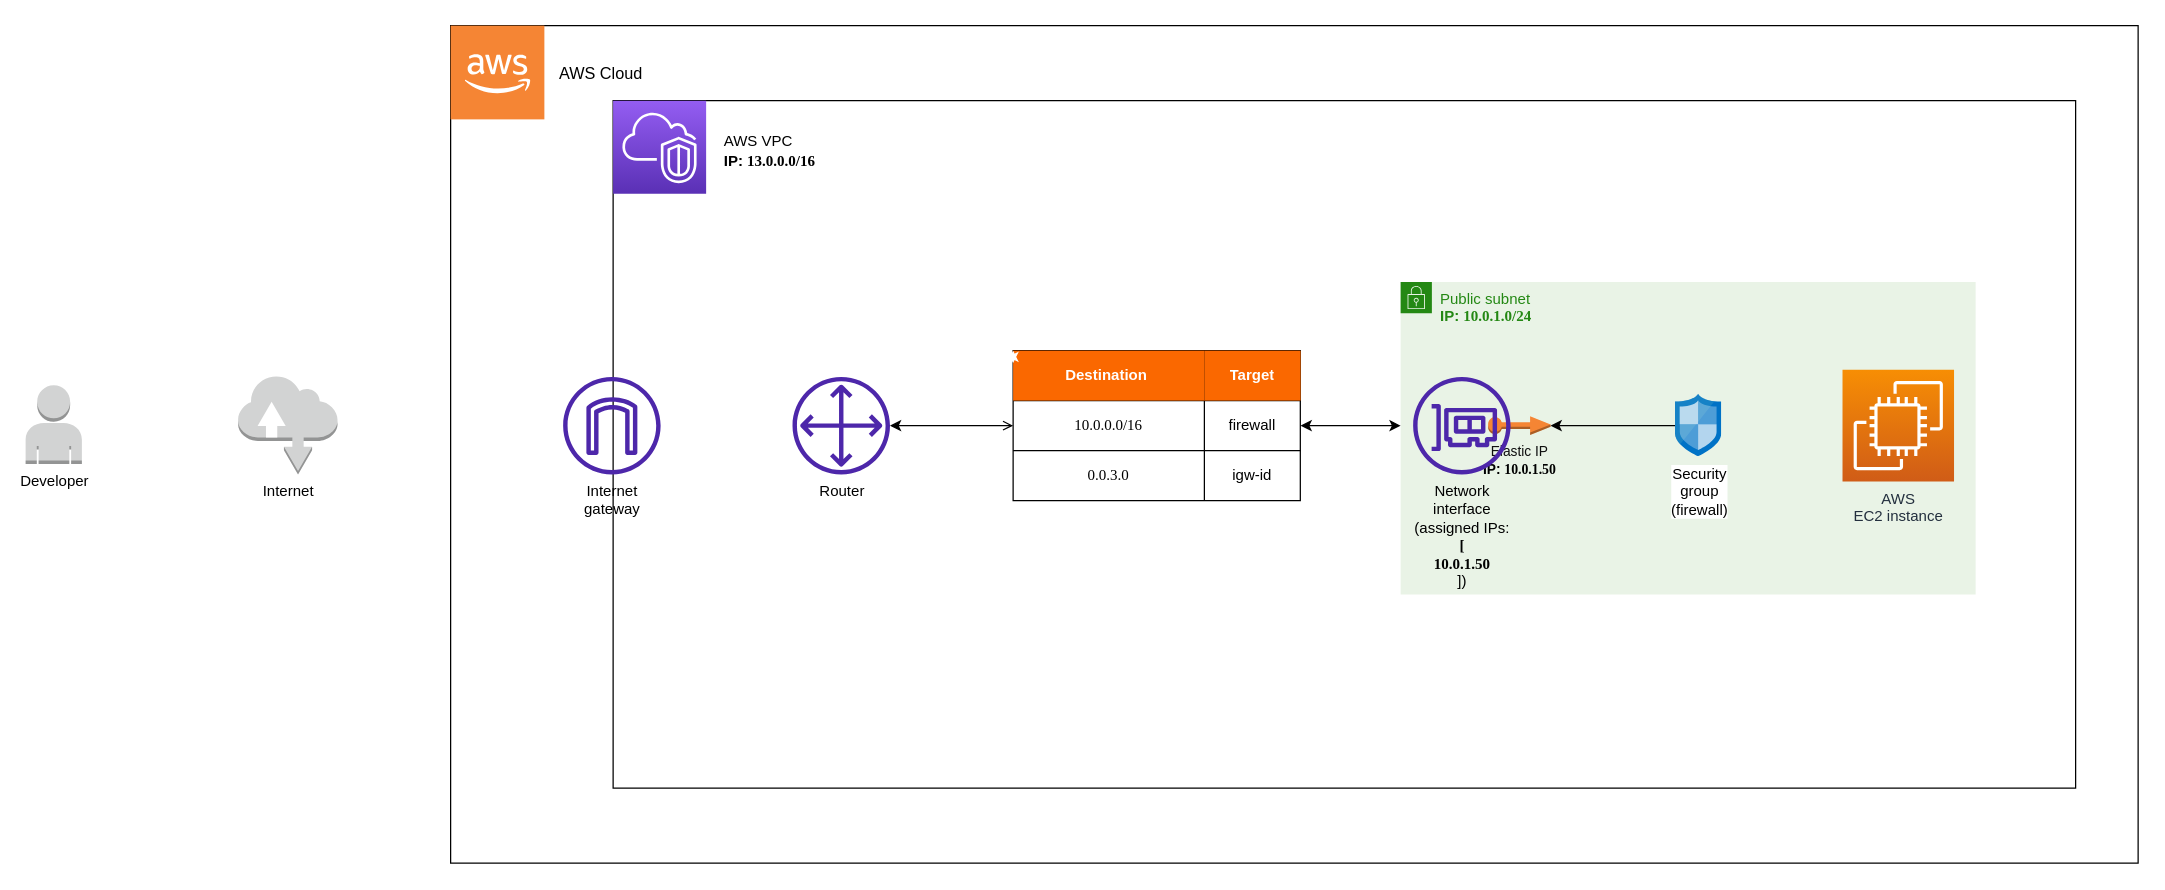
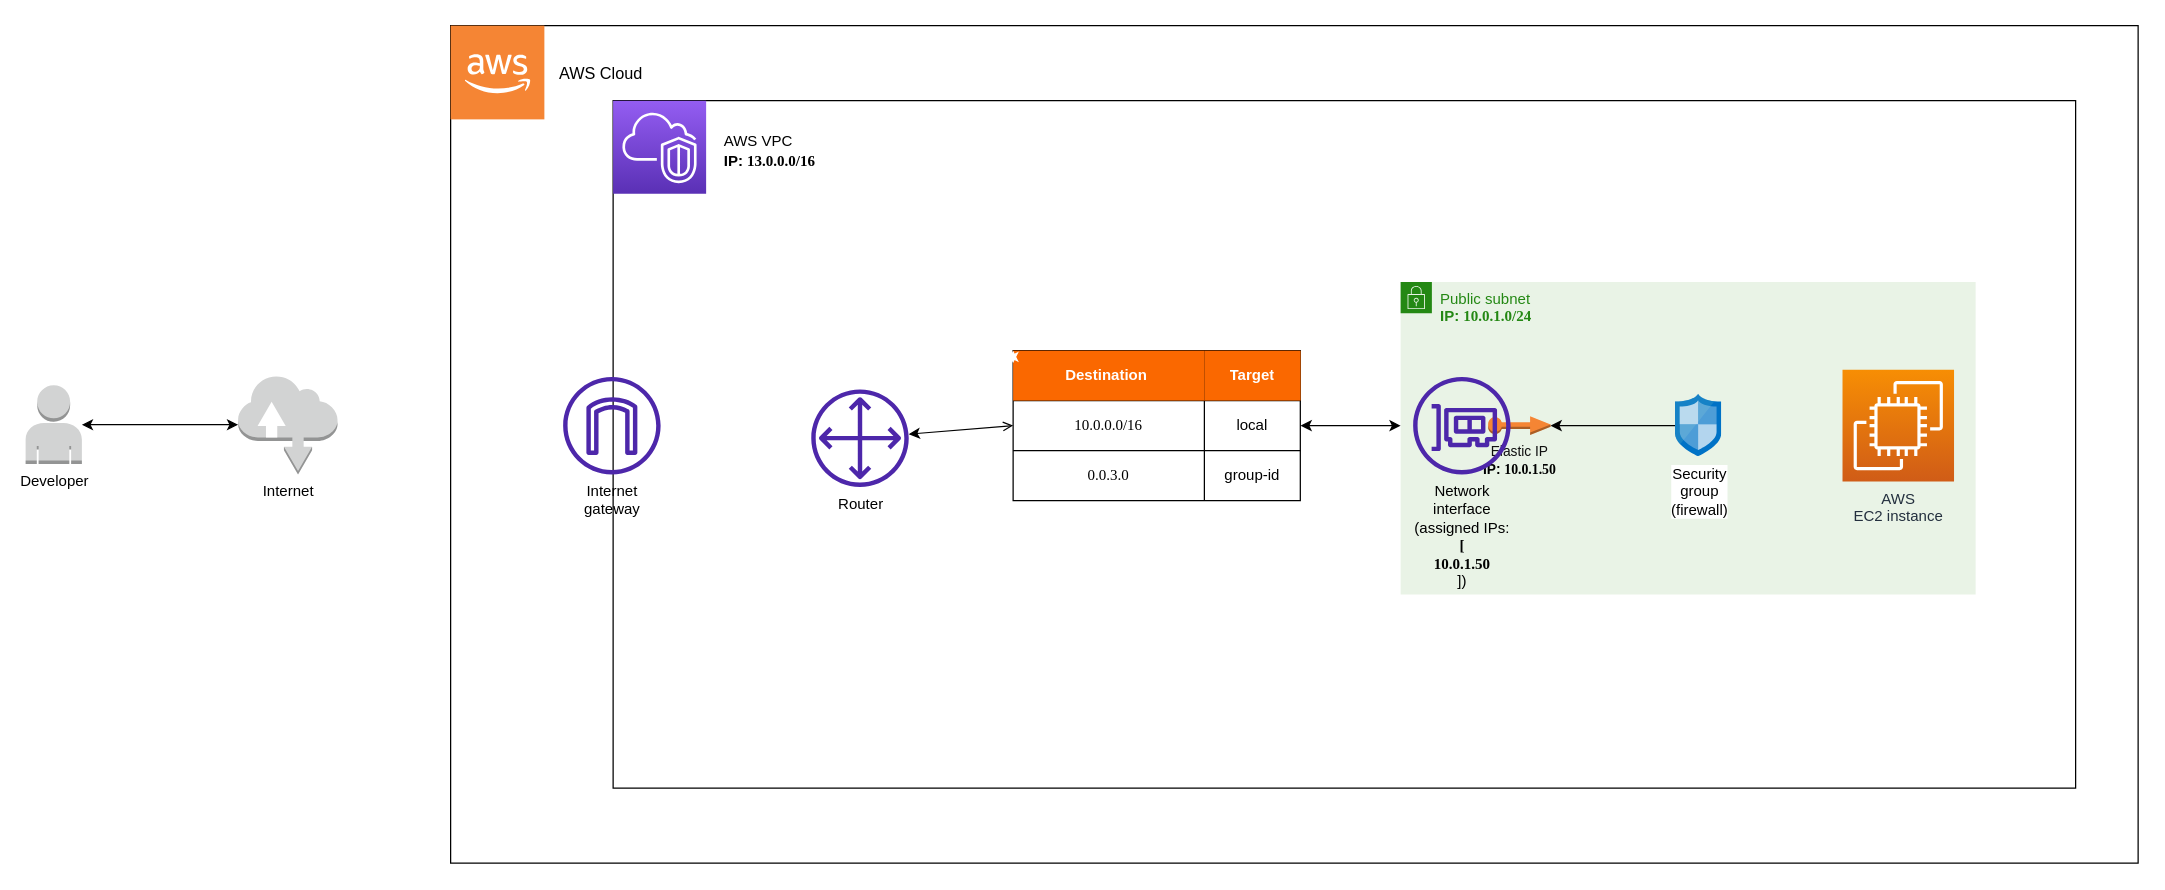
edge "Developer" -- "Internet": added
node "Router": moved (841, 426) -> (860, 438)
node "firewall": label "firewall" -> "local"
node "igw-id": label "igw-id" -> "group-id"
